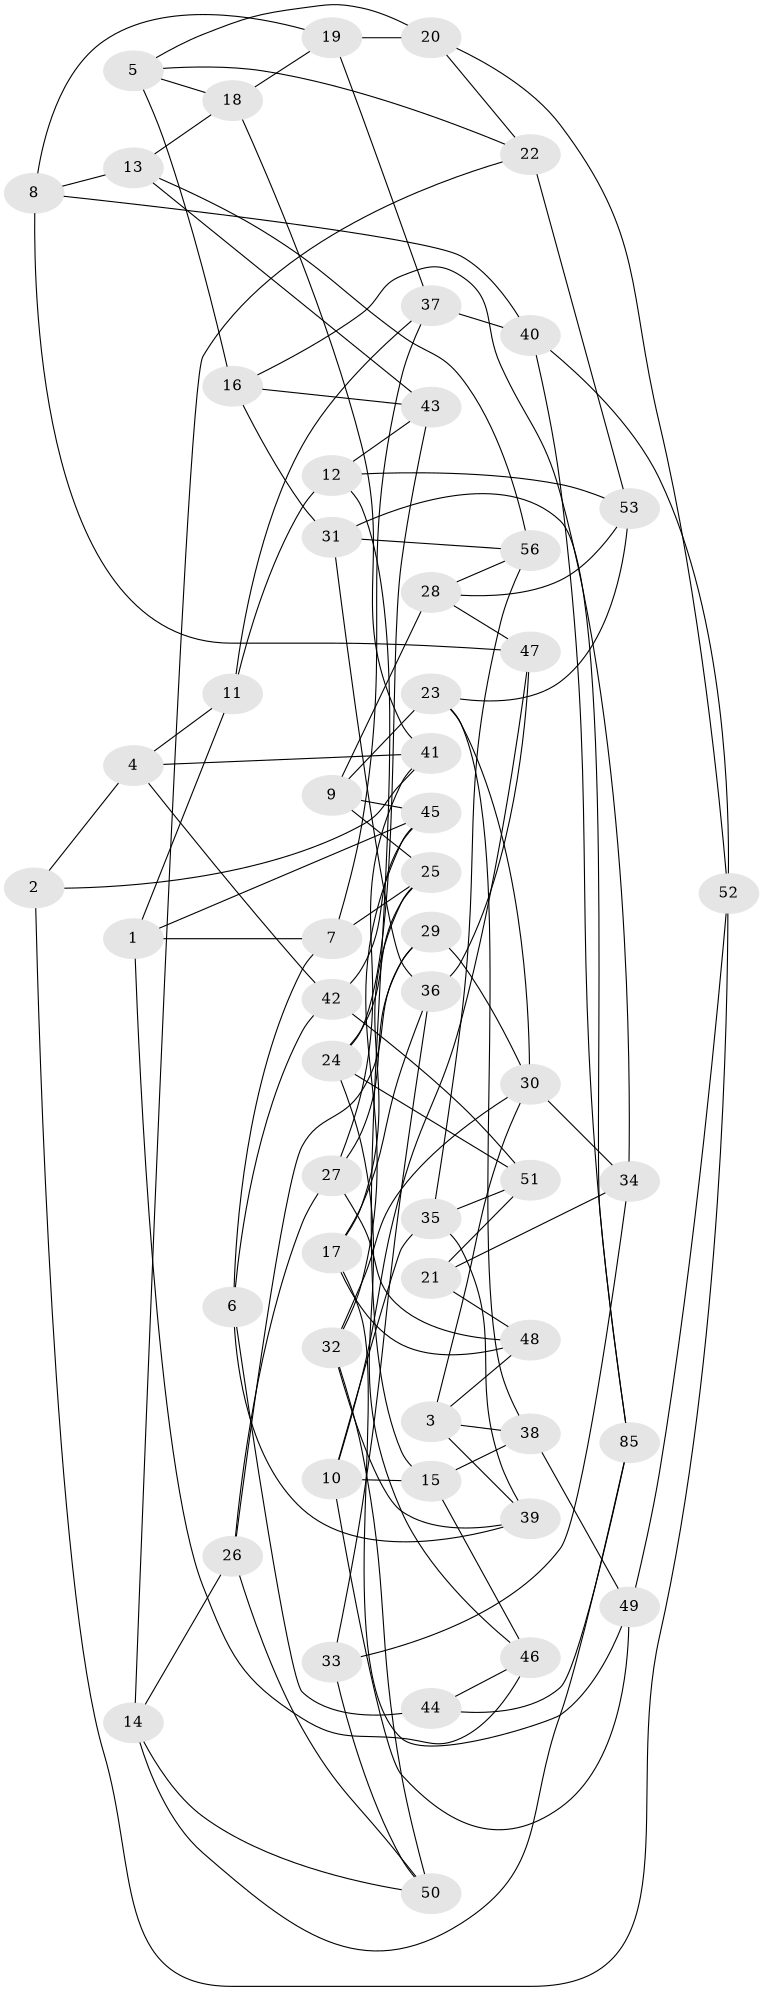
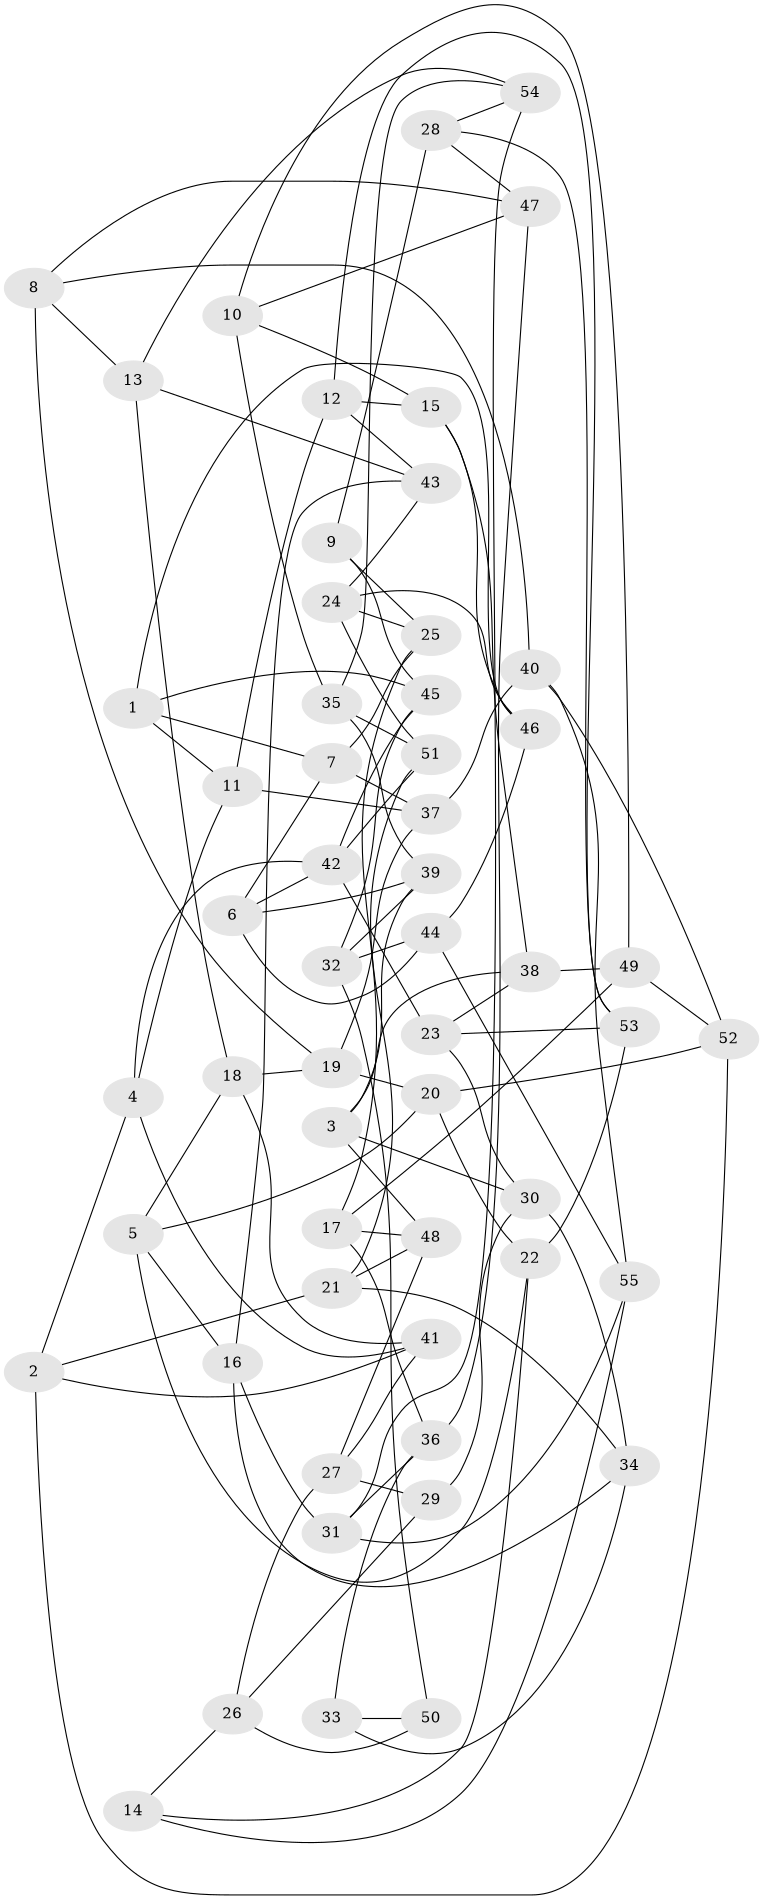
node "56": label "56" -> "54"
edge "23" -- "9": now "23" -- "42"
edge "30" -- "32": now "44" -- "32"
edge "21" -- "2": added
node "85": label "85" -> "55"
edge "14" -- "50": removed
